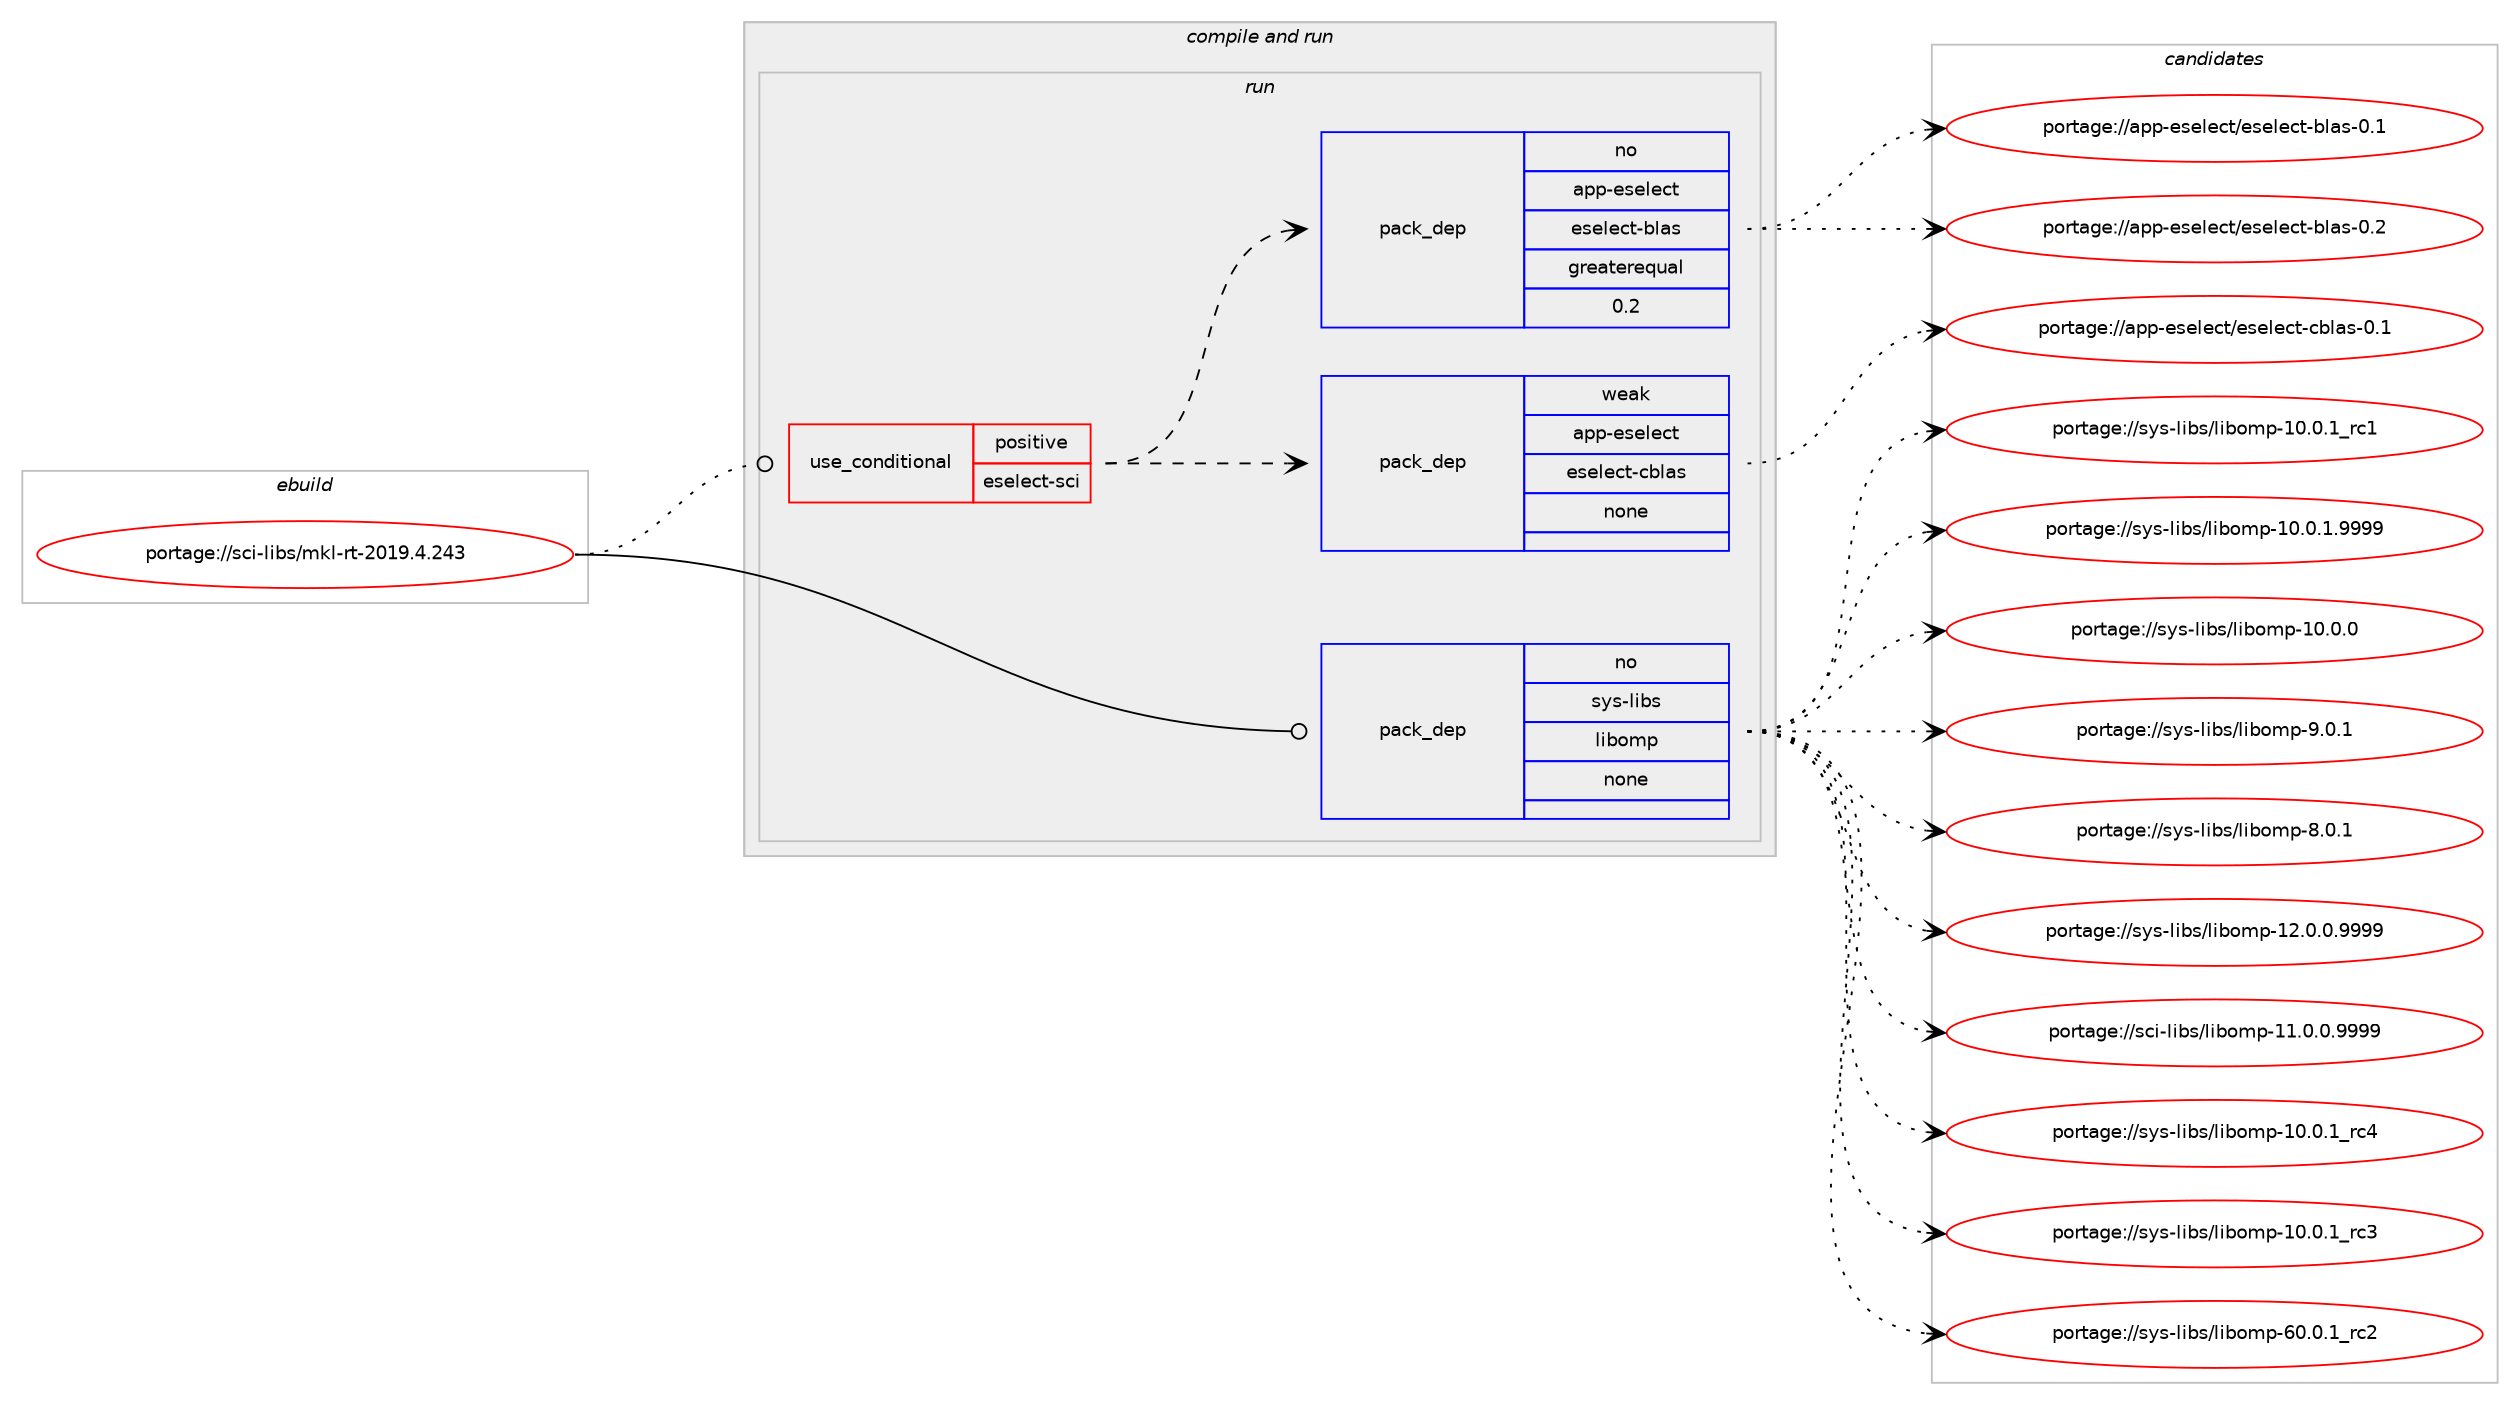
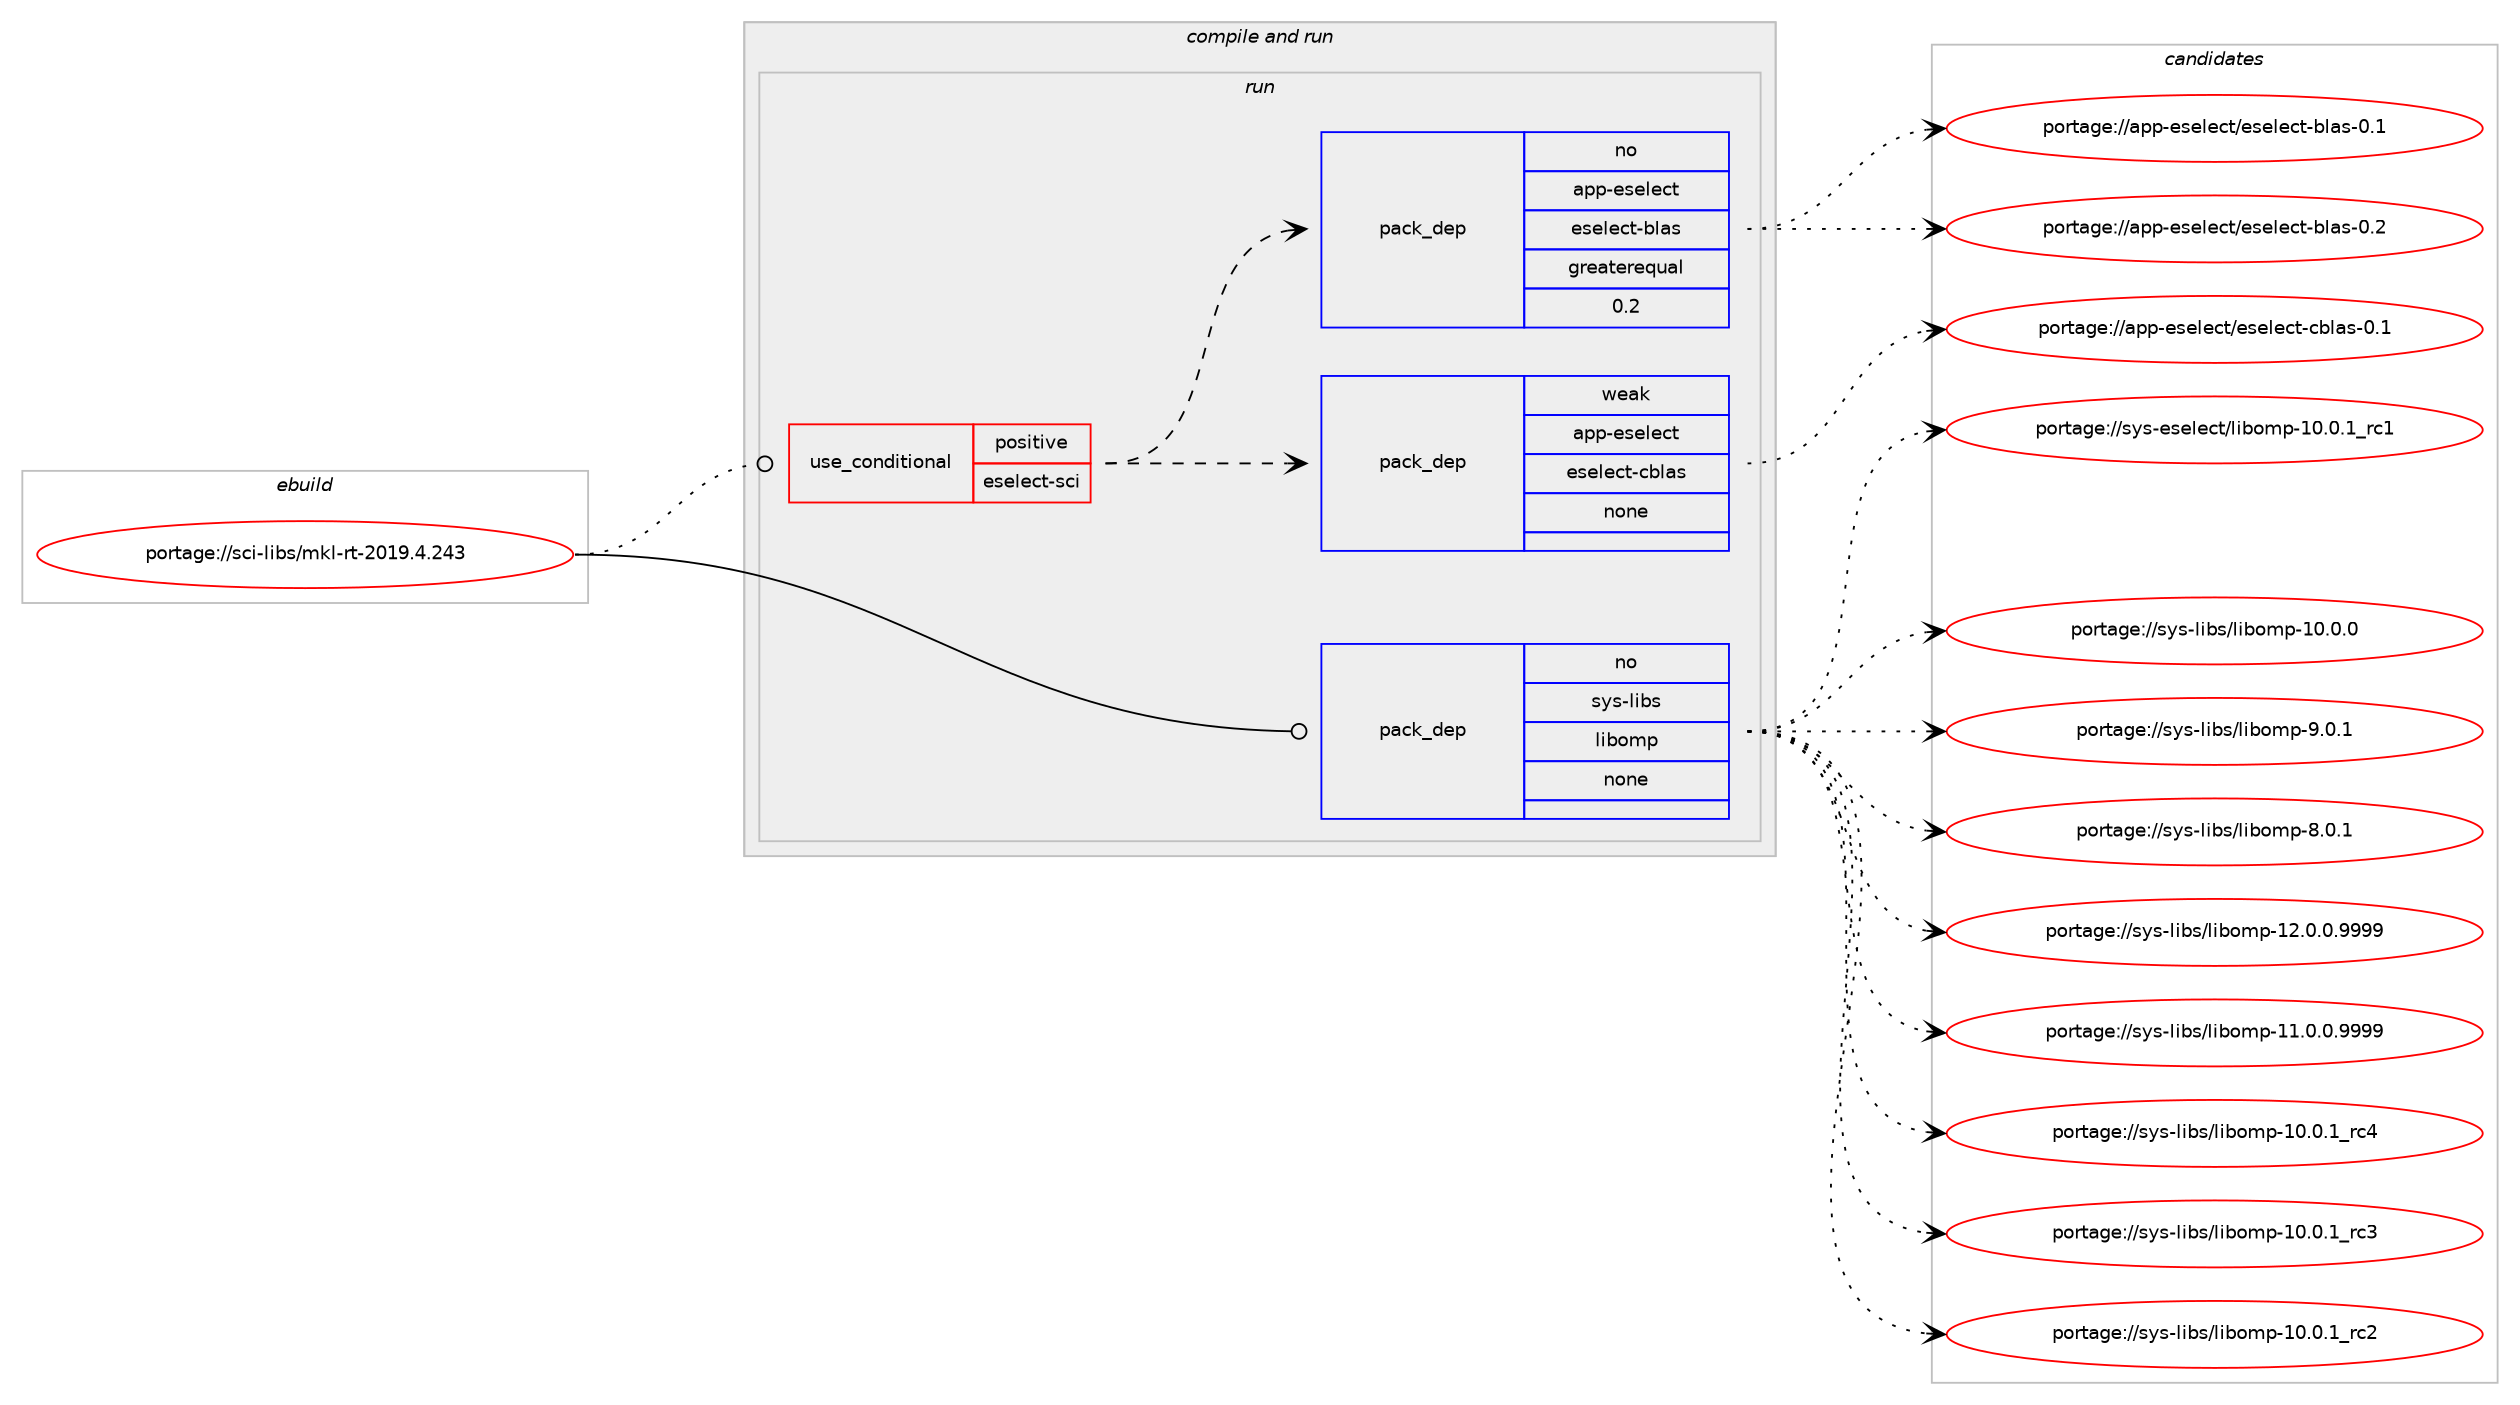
node "portage://sys-libs/libomp-10.0.1_rc1": label "portage://sys-libs/libomp-10.0.1_rc1" -> "portage://sys-eselect/libomp-10.0.1_rc1"
node "portage://sys-libs/libomp-10.0.1.9999": removed
node "portage://sci-libs/libomp-11.0.0.9999": label "portage://sci-libs/libomp-11.0.0.9999" -> "portage://sys-libs/libomp-11.0.0.9999"
node "portage://sys-libs/libomp-60.0.1_rc2": label "portage://sys-libs/libomp-60.0.1_rc2" -> "portage://sys-libs/libomp-10.0.1_rc2"
